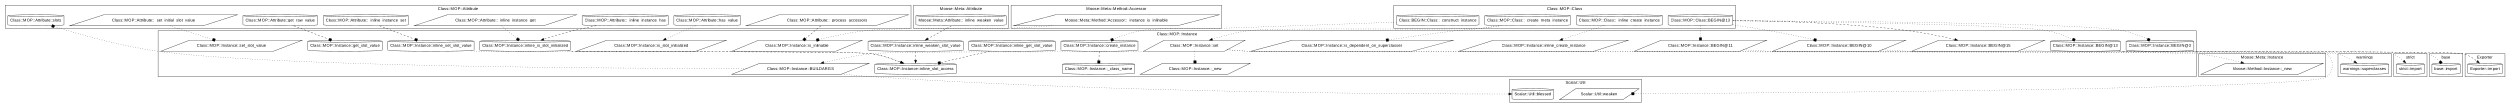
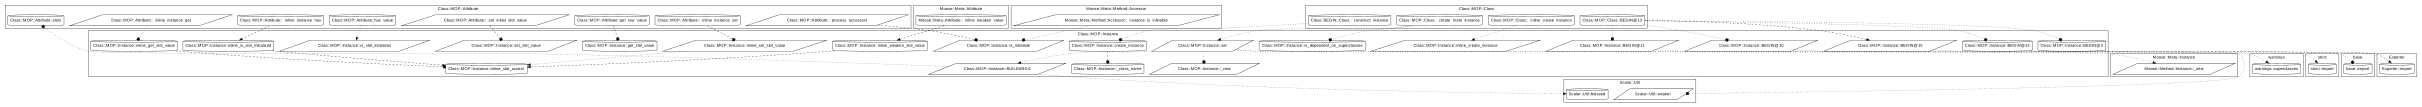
edge "Class::MOP::Attribute::_set_initial_slot_value" -> "Class::MOP::Instance::set_slot_value": style dotted -> dashed
edge "Class::MOP::Attribute::_inline_instance_get" -> "Class::MOP::Instance::inline_is_slot_initialized": now "Class::MOP::Attribute::_inline_instance_get" -> "Class::MOP::Instance::inline_get_slot_value"
node "Class::MOP::Instance::inline_set_slot_value": shape cylinder -> parallelogram
node "Class::MOP::Instance::is_dependent_on_superclasses": shape parallelogram -> cylinder
